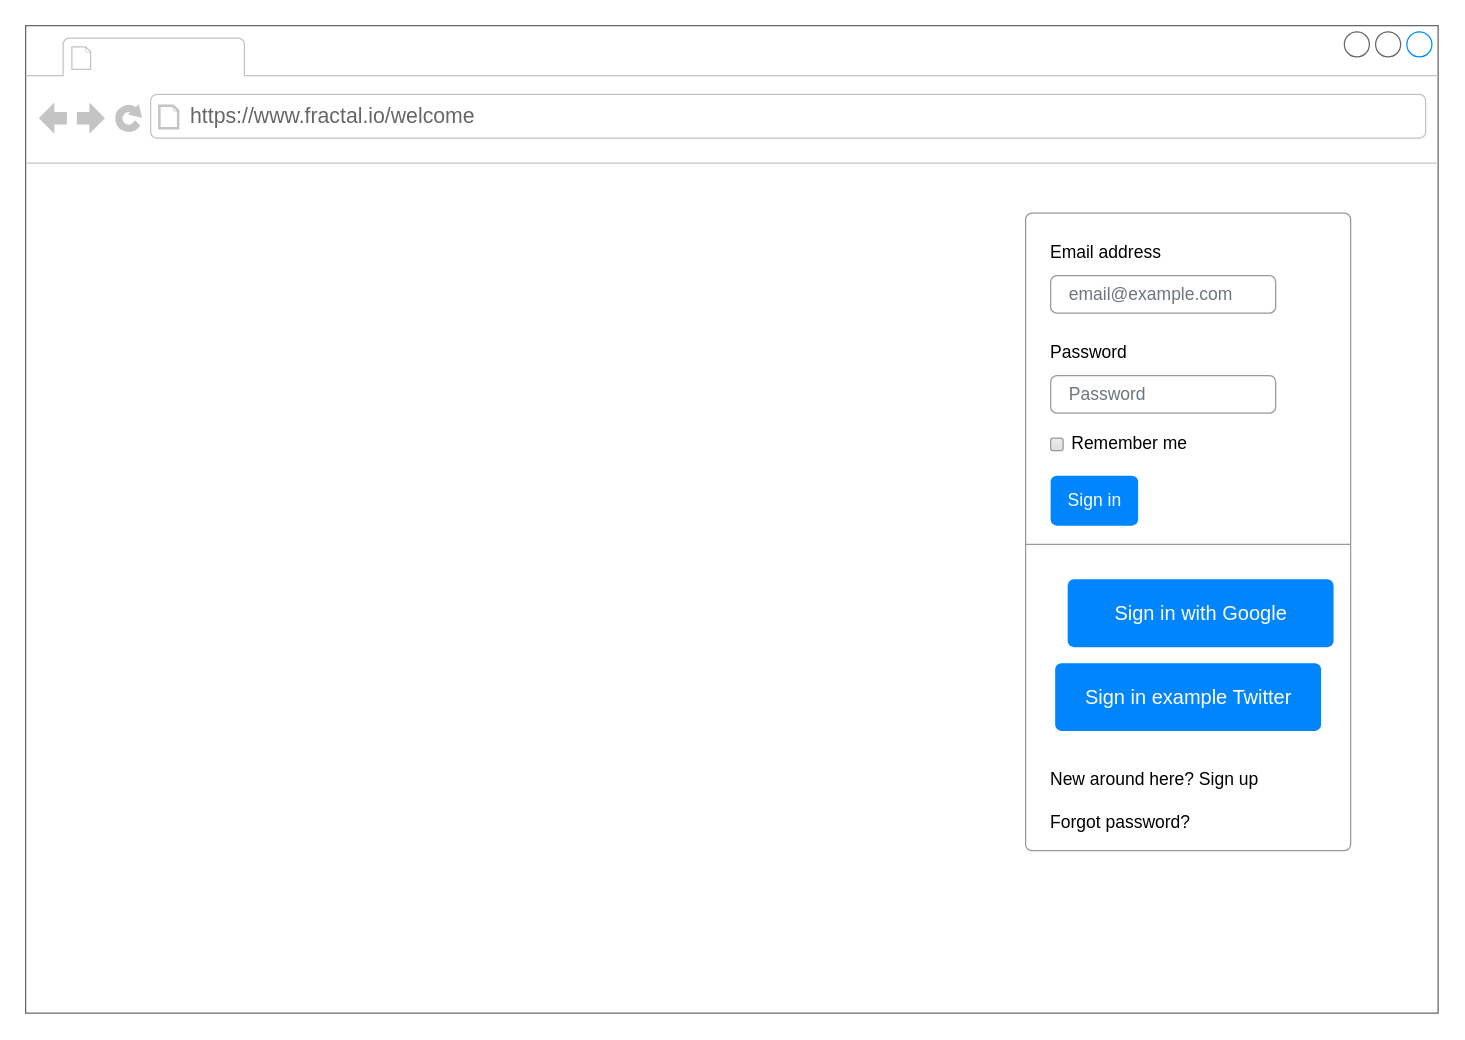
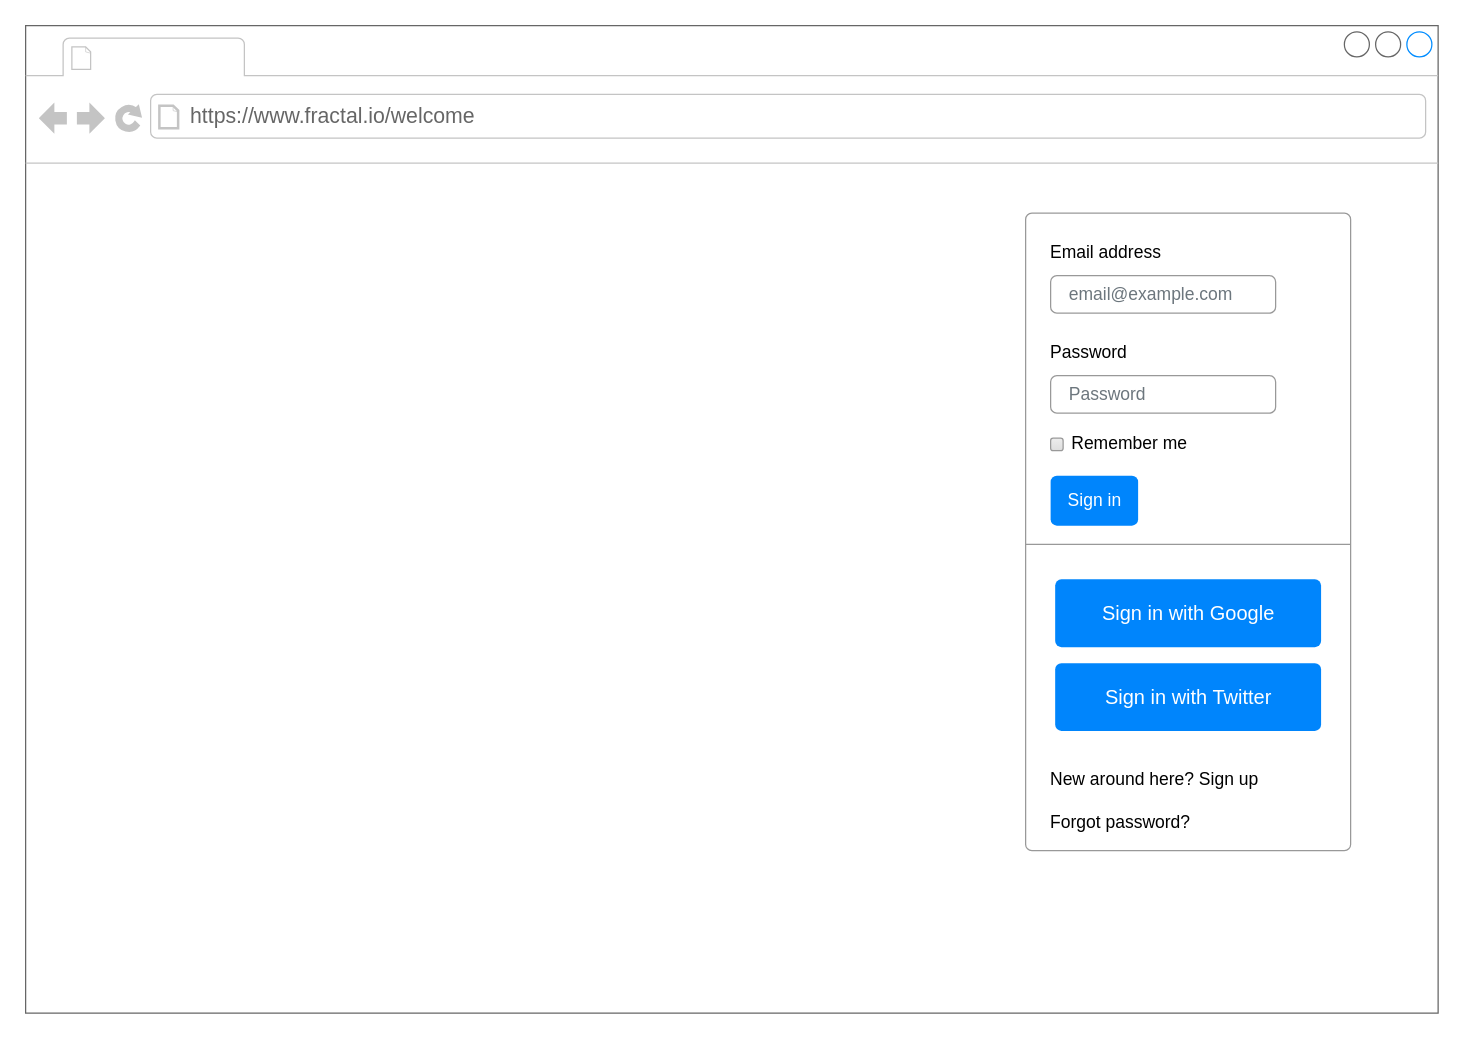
node "Sign in with Google": moved (1201, 613) -> (1188, 613)
node "Sign in example Twitter": label "Sign in example Twitter" -> "Sign in with Twitter"
